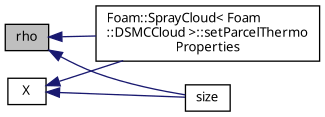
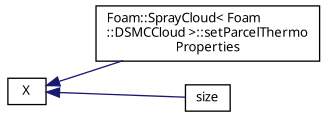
node "rho": removed
